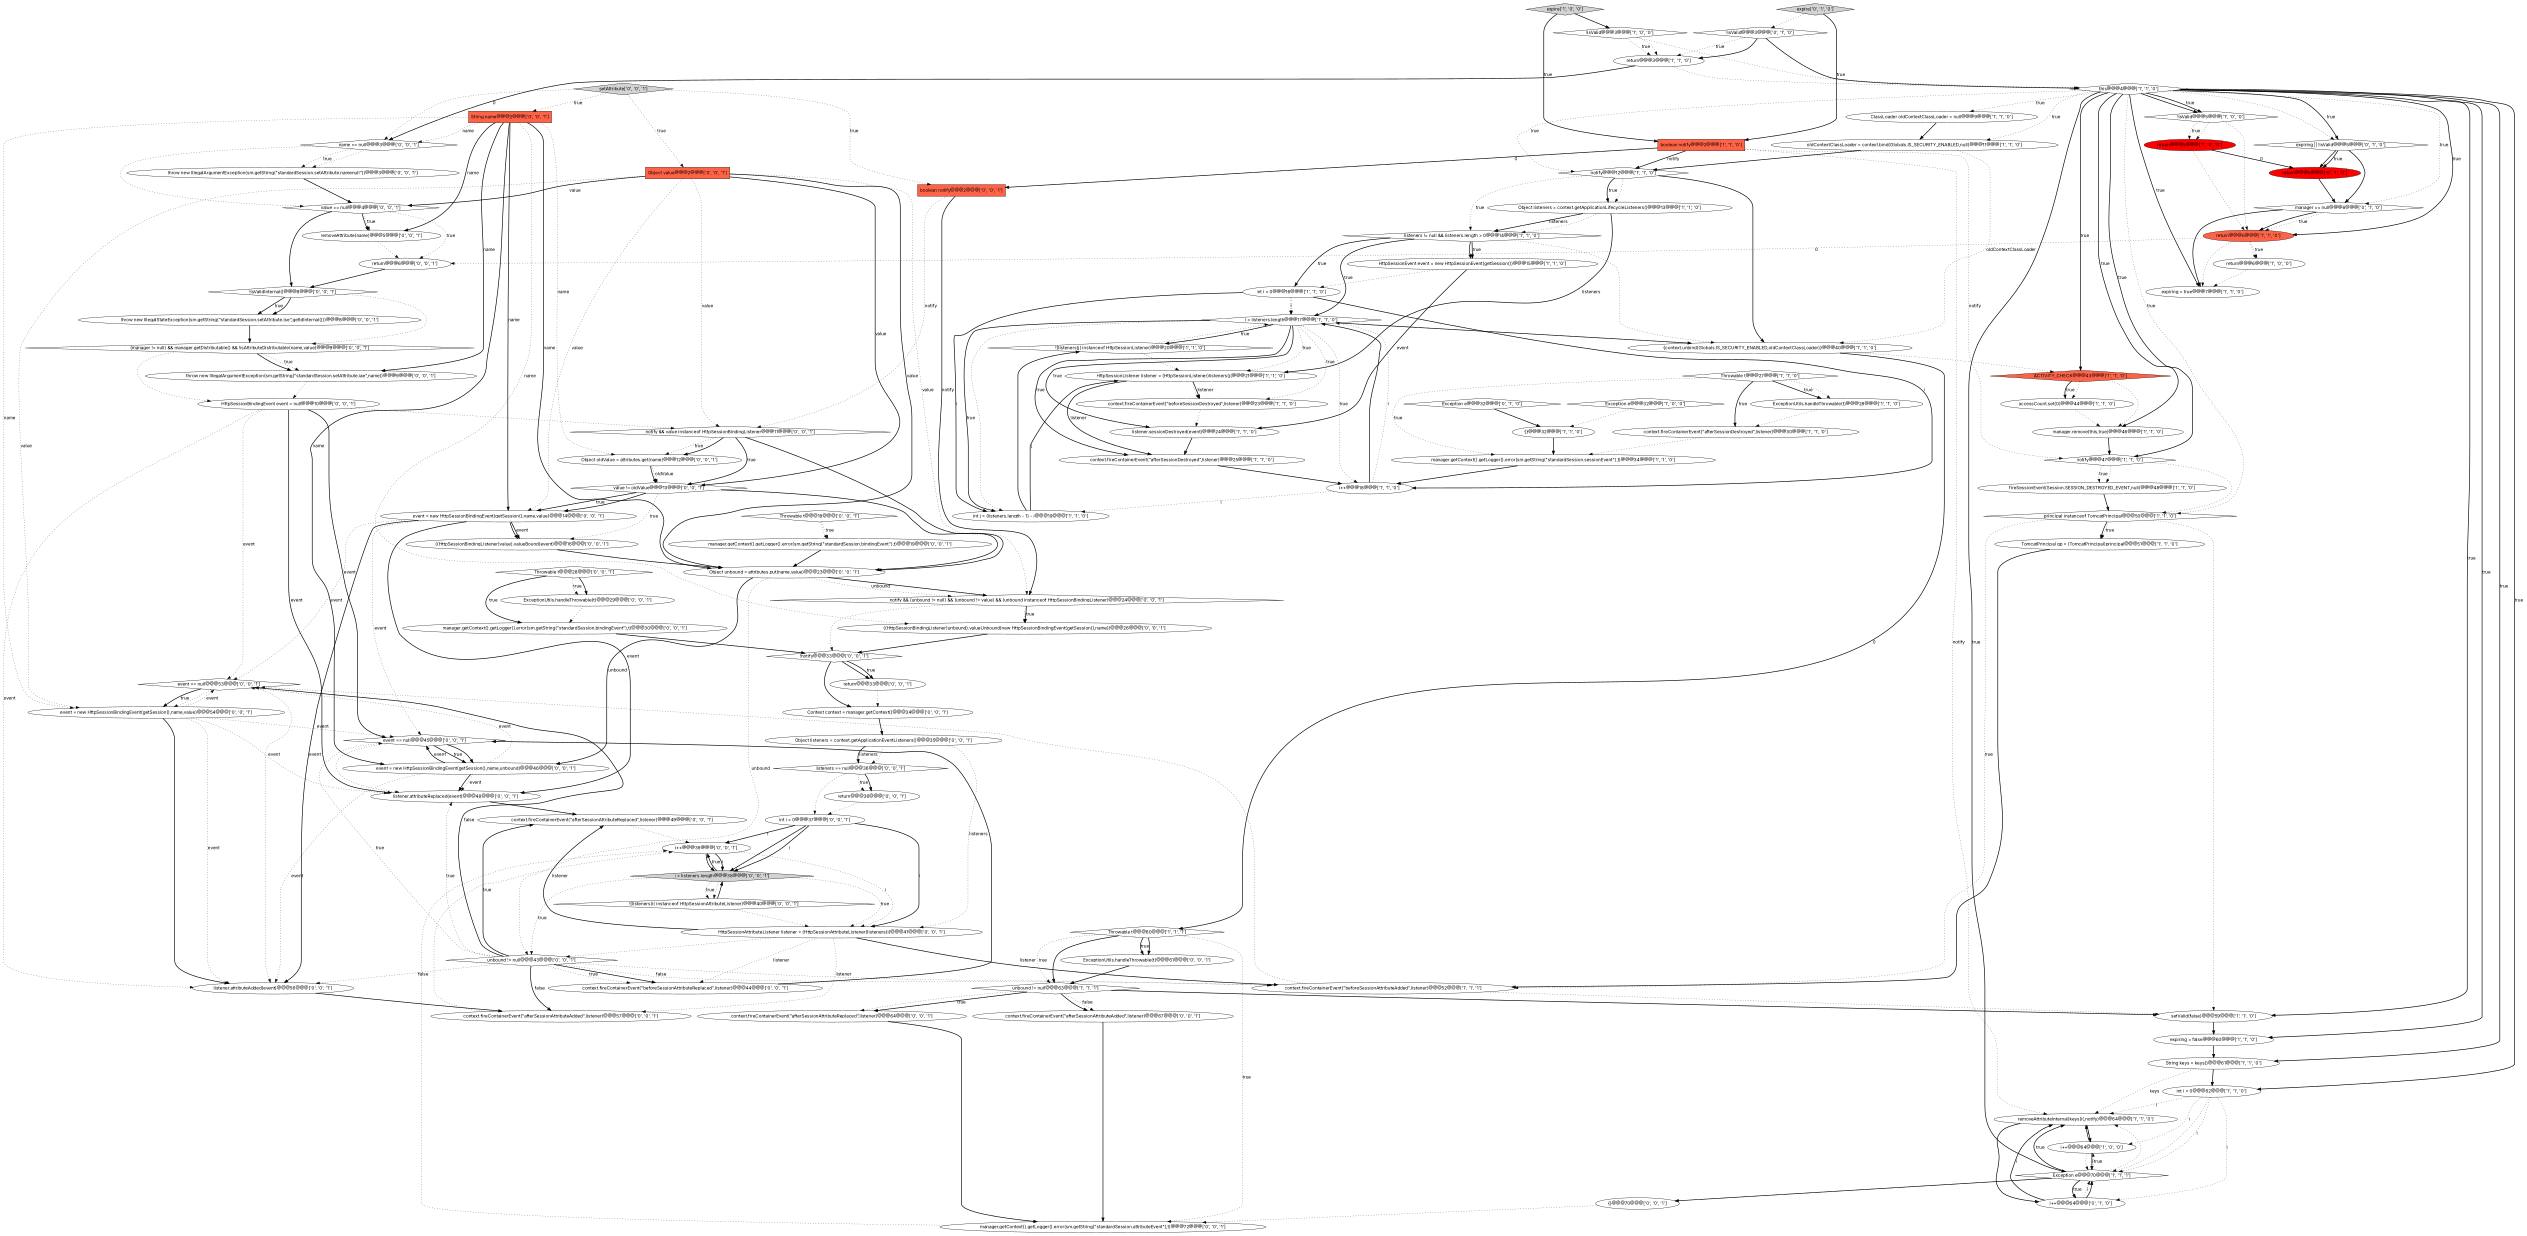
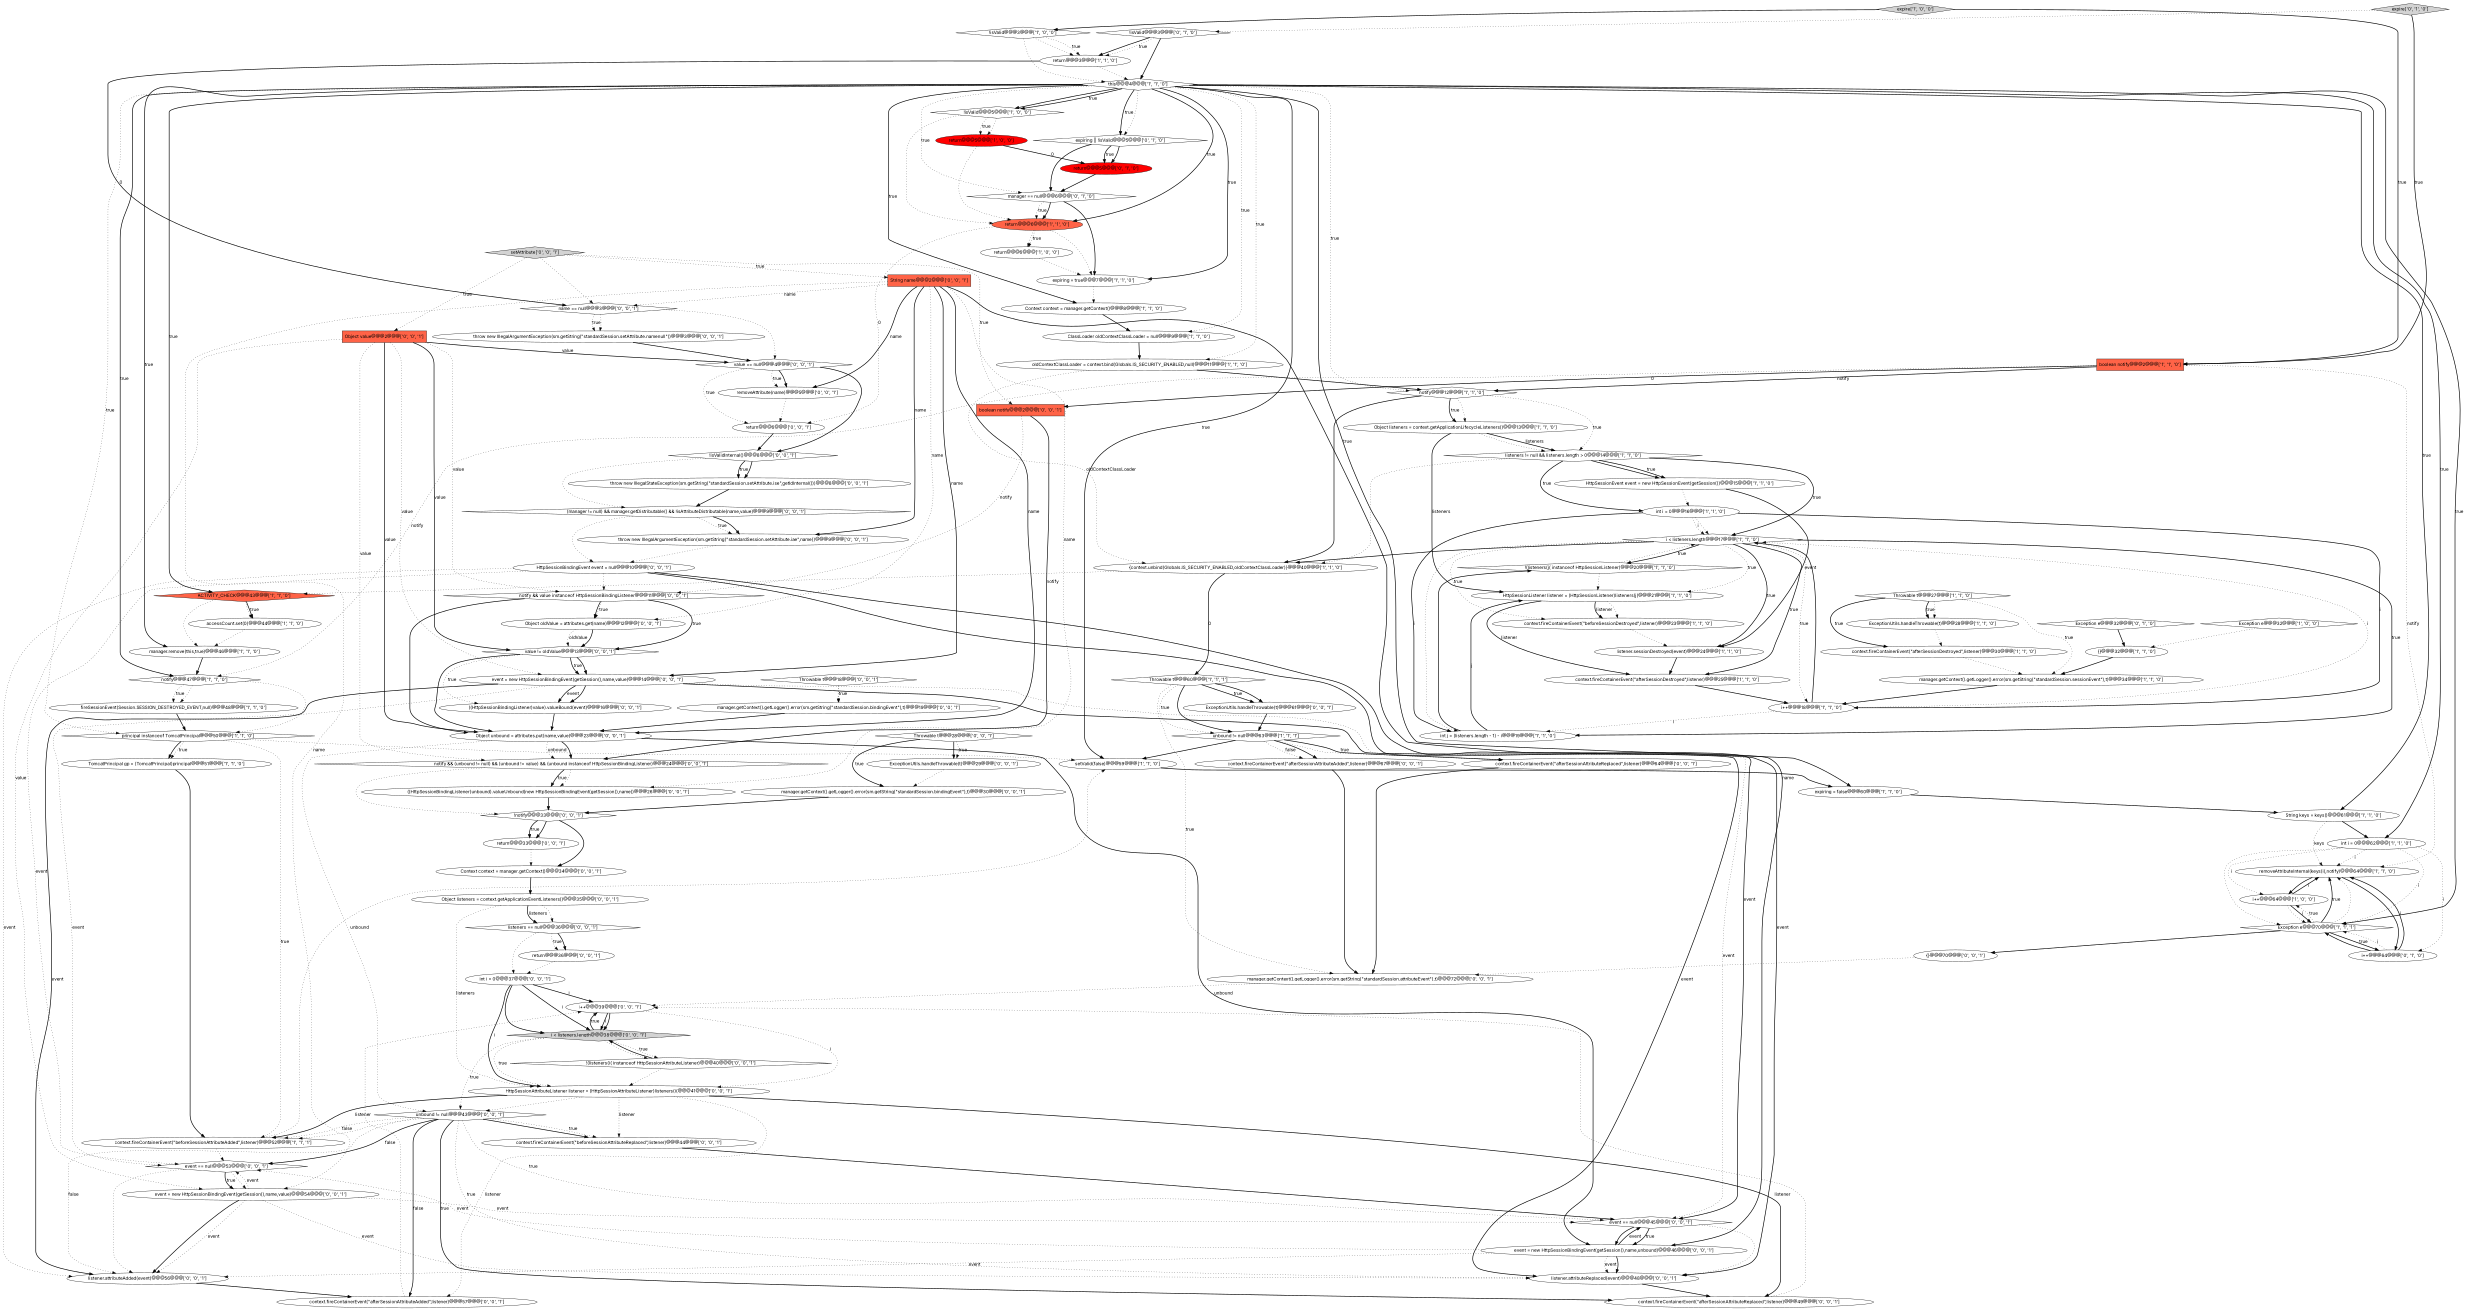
node "Context context = manager.getContext()@@@8@@@['1', '1', '0']": added
